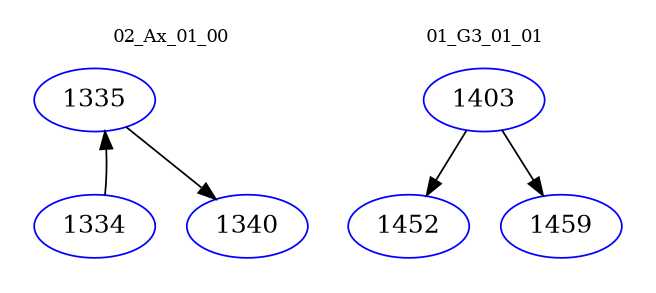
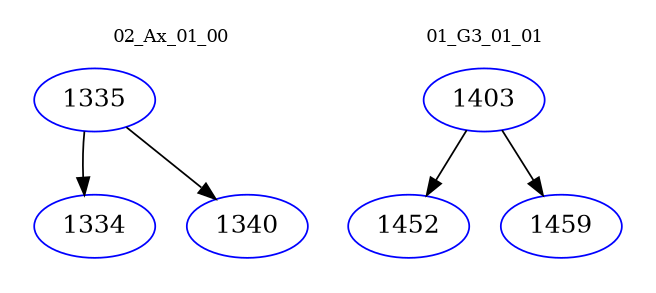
edge "1334" -> "1335": reversed
